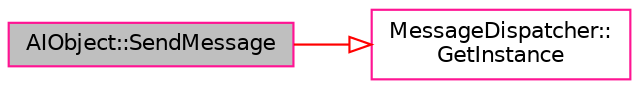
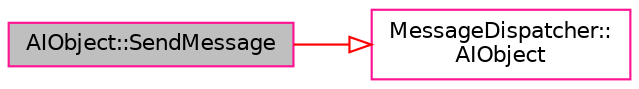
node "MessageDispatcher:: GetInstance": label "MessageDispatcher:: GetInstance" -> "MessageDispatcher:: AIObject"
